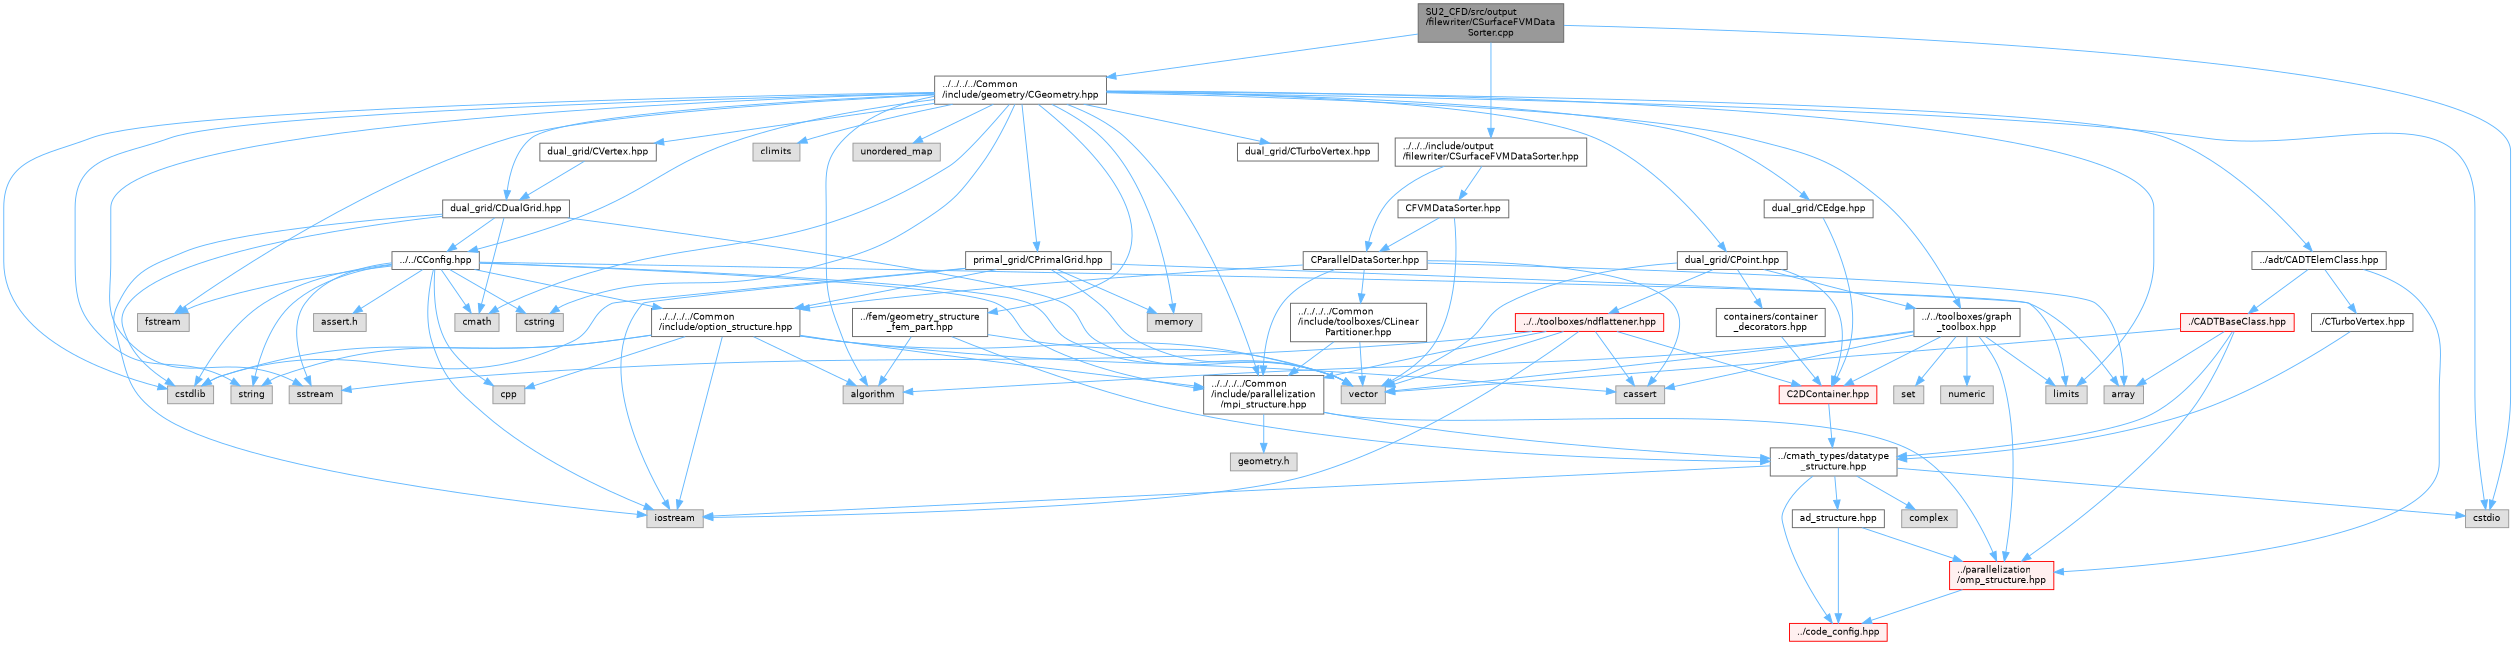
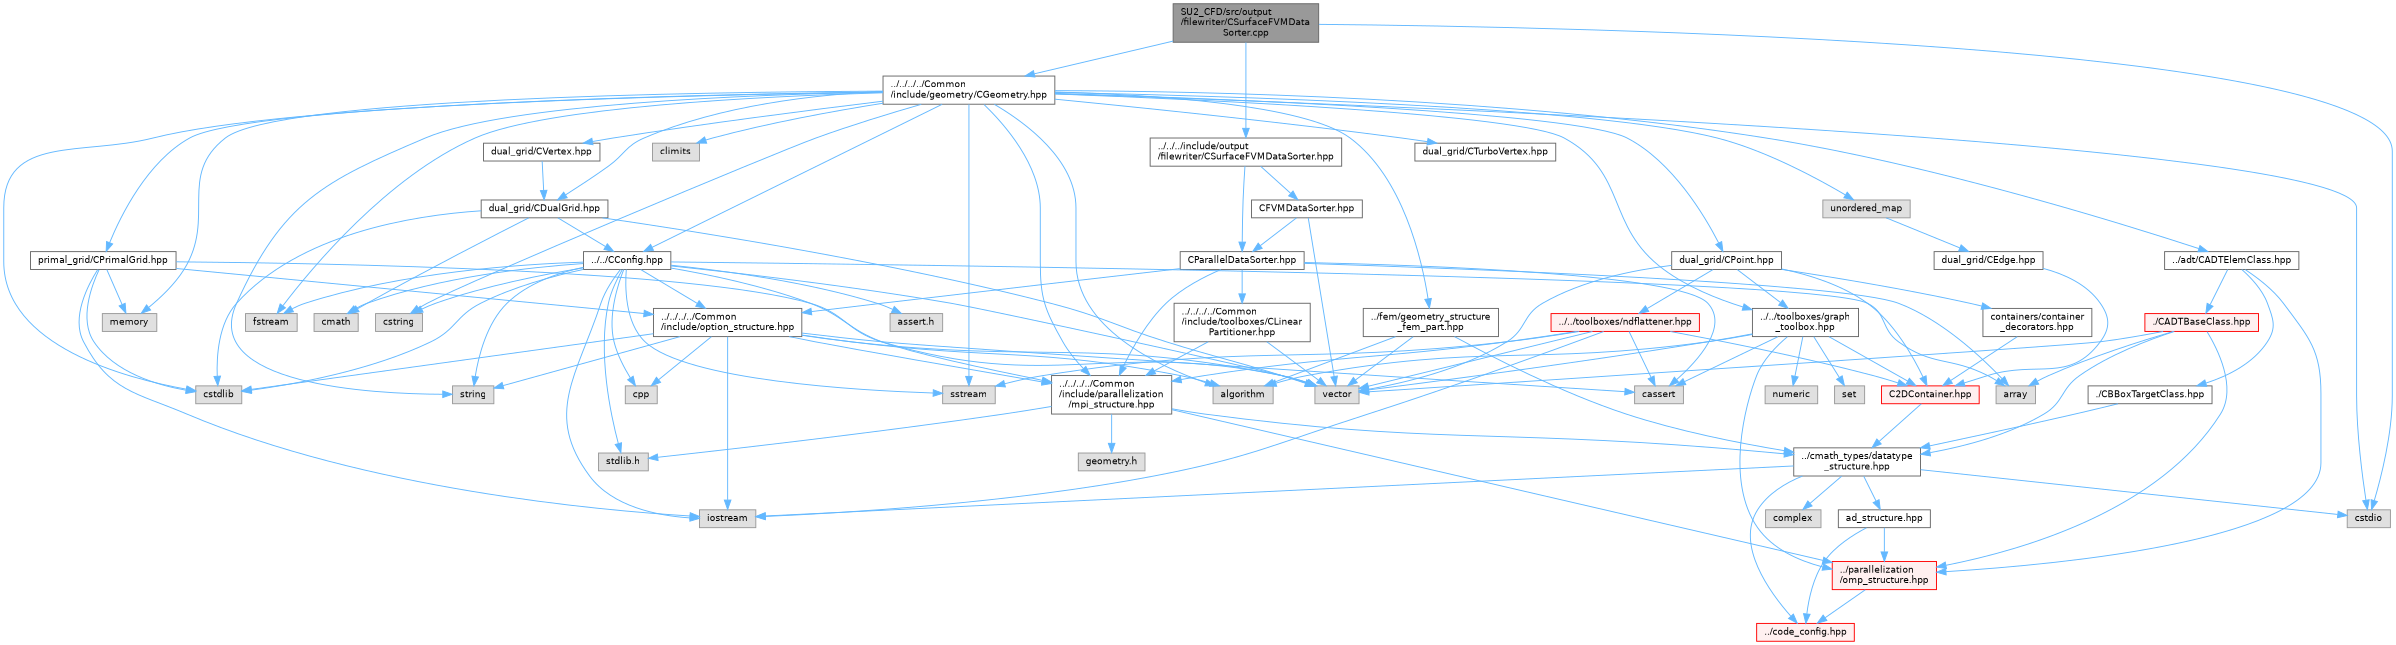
edge "../../../../Common /include/geometry/CGeometry.hpp" -> "dual_grid/CEdge.hpp": now "unordered_map" -> "dual_grid/CEdge.hpp"
edge "../../../../Common /include/geometry/CGeometry.hpp" -> "cmath": removed
node "./CTurboVertex.hpp": label "./CTurboVertex.hpp" -> "./CBBoxTargetClass.hpp"
node "limits": removed
edge "dual_grid/CDualGrid.hpp" -> "iostream": removed
node "stdlib.h": added
